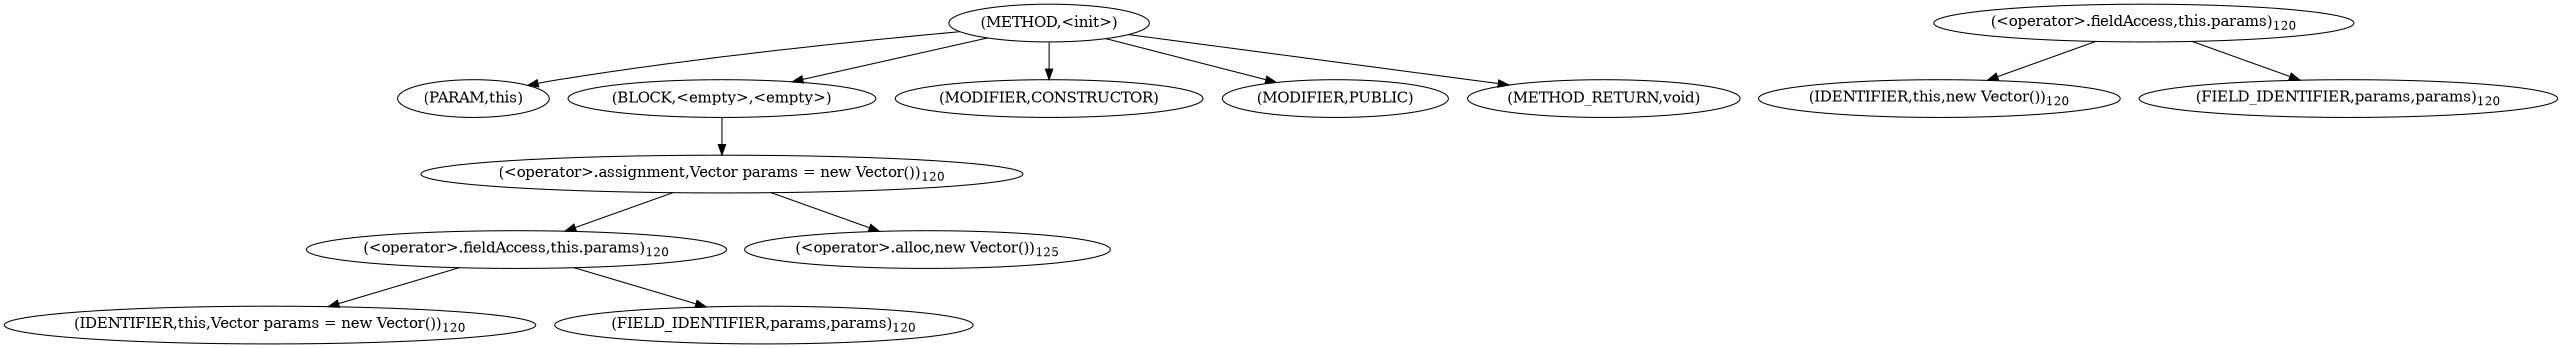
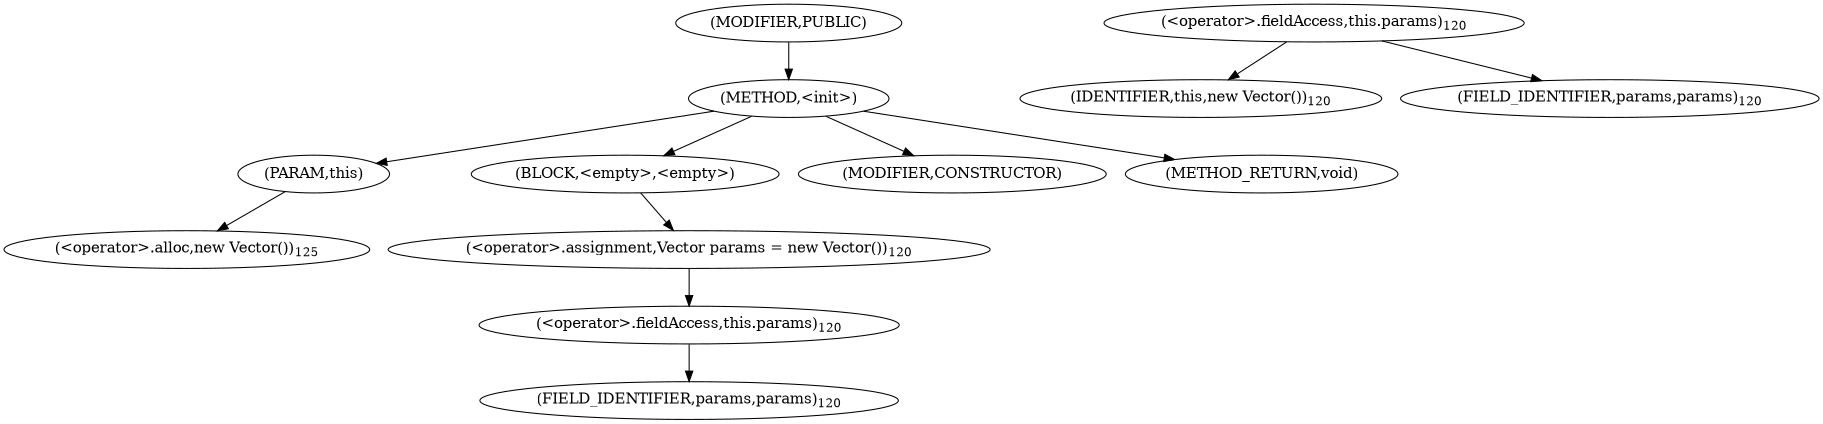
edge "(METHOD,<init>)" -> "(MODIFIER,PUBLIC)": reversed
edge "(<operator>.assignment,Vector params = new Vector())" -> "(<operator>.alloc,new Vector())": now "(PARAM,this)" -> "(<operator>.alloc,new Vector())"
node "(IDENTIFIER,this,Vector params = new Vector())": removed
